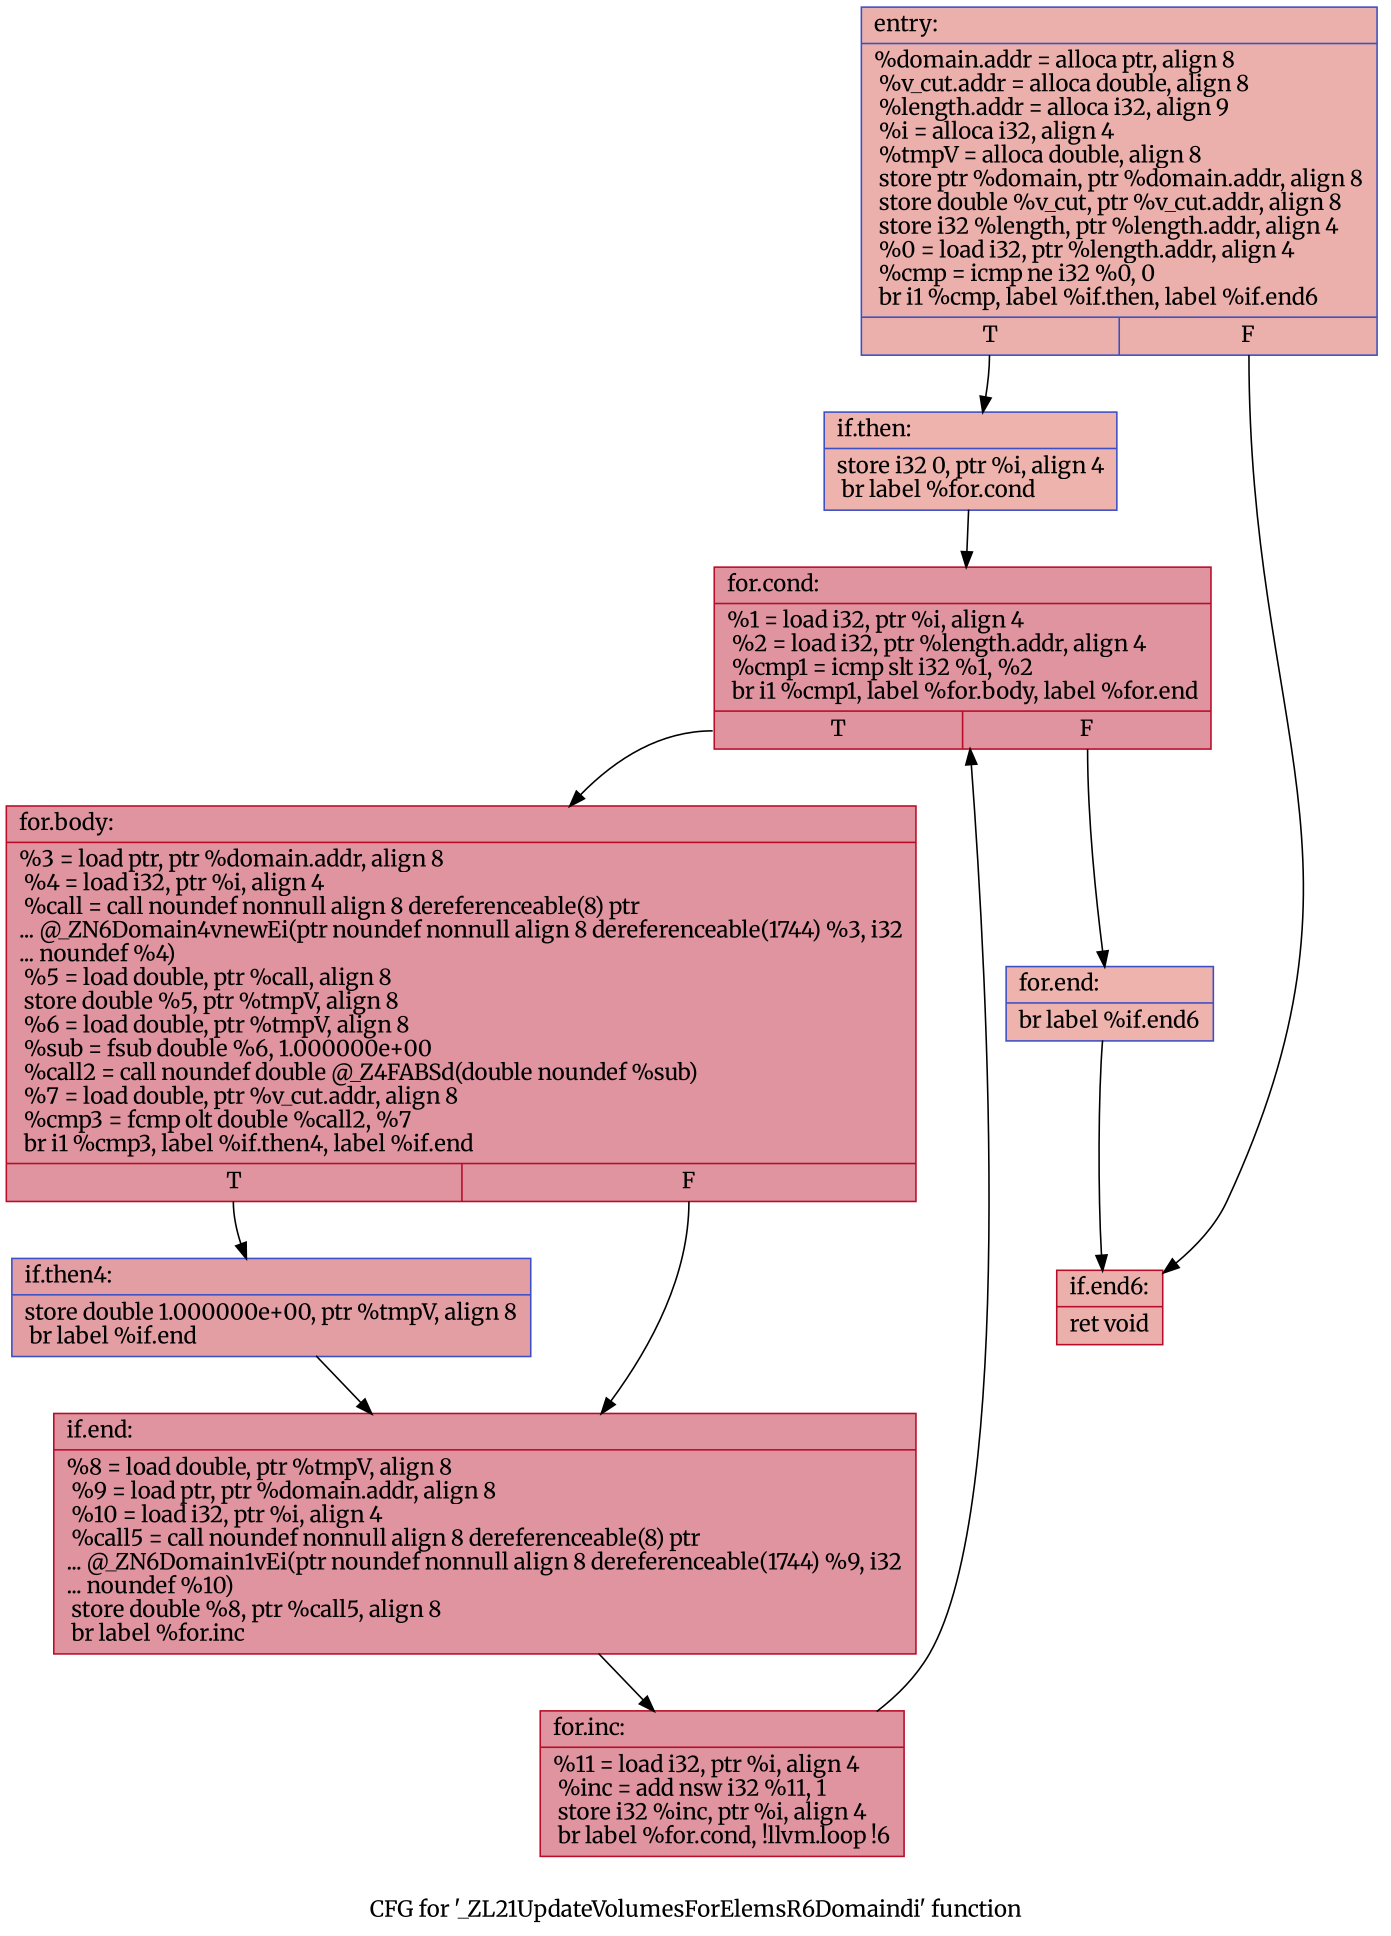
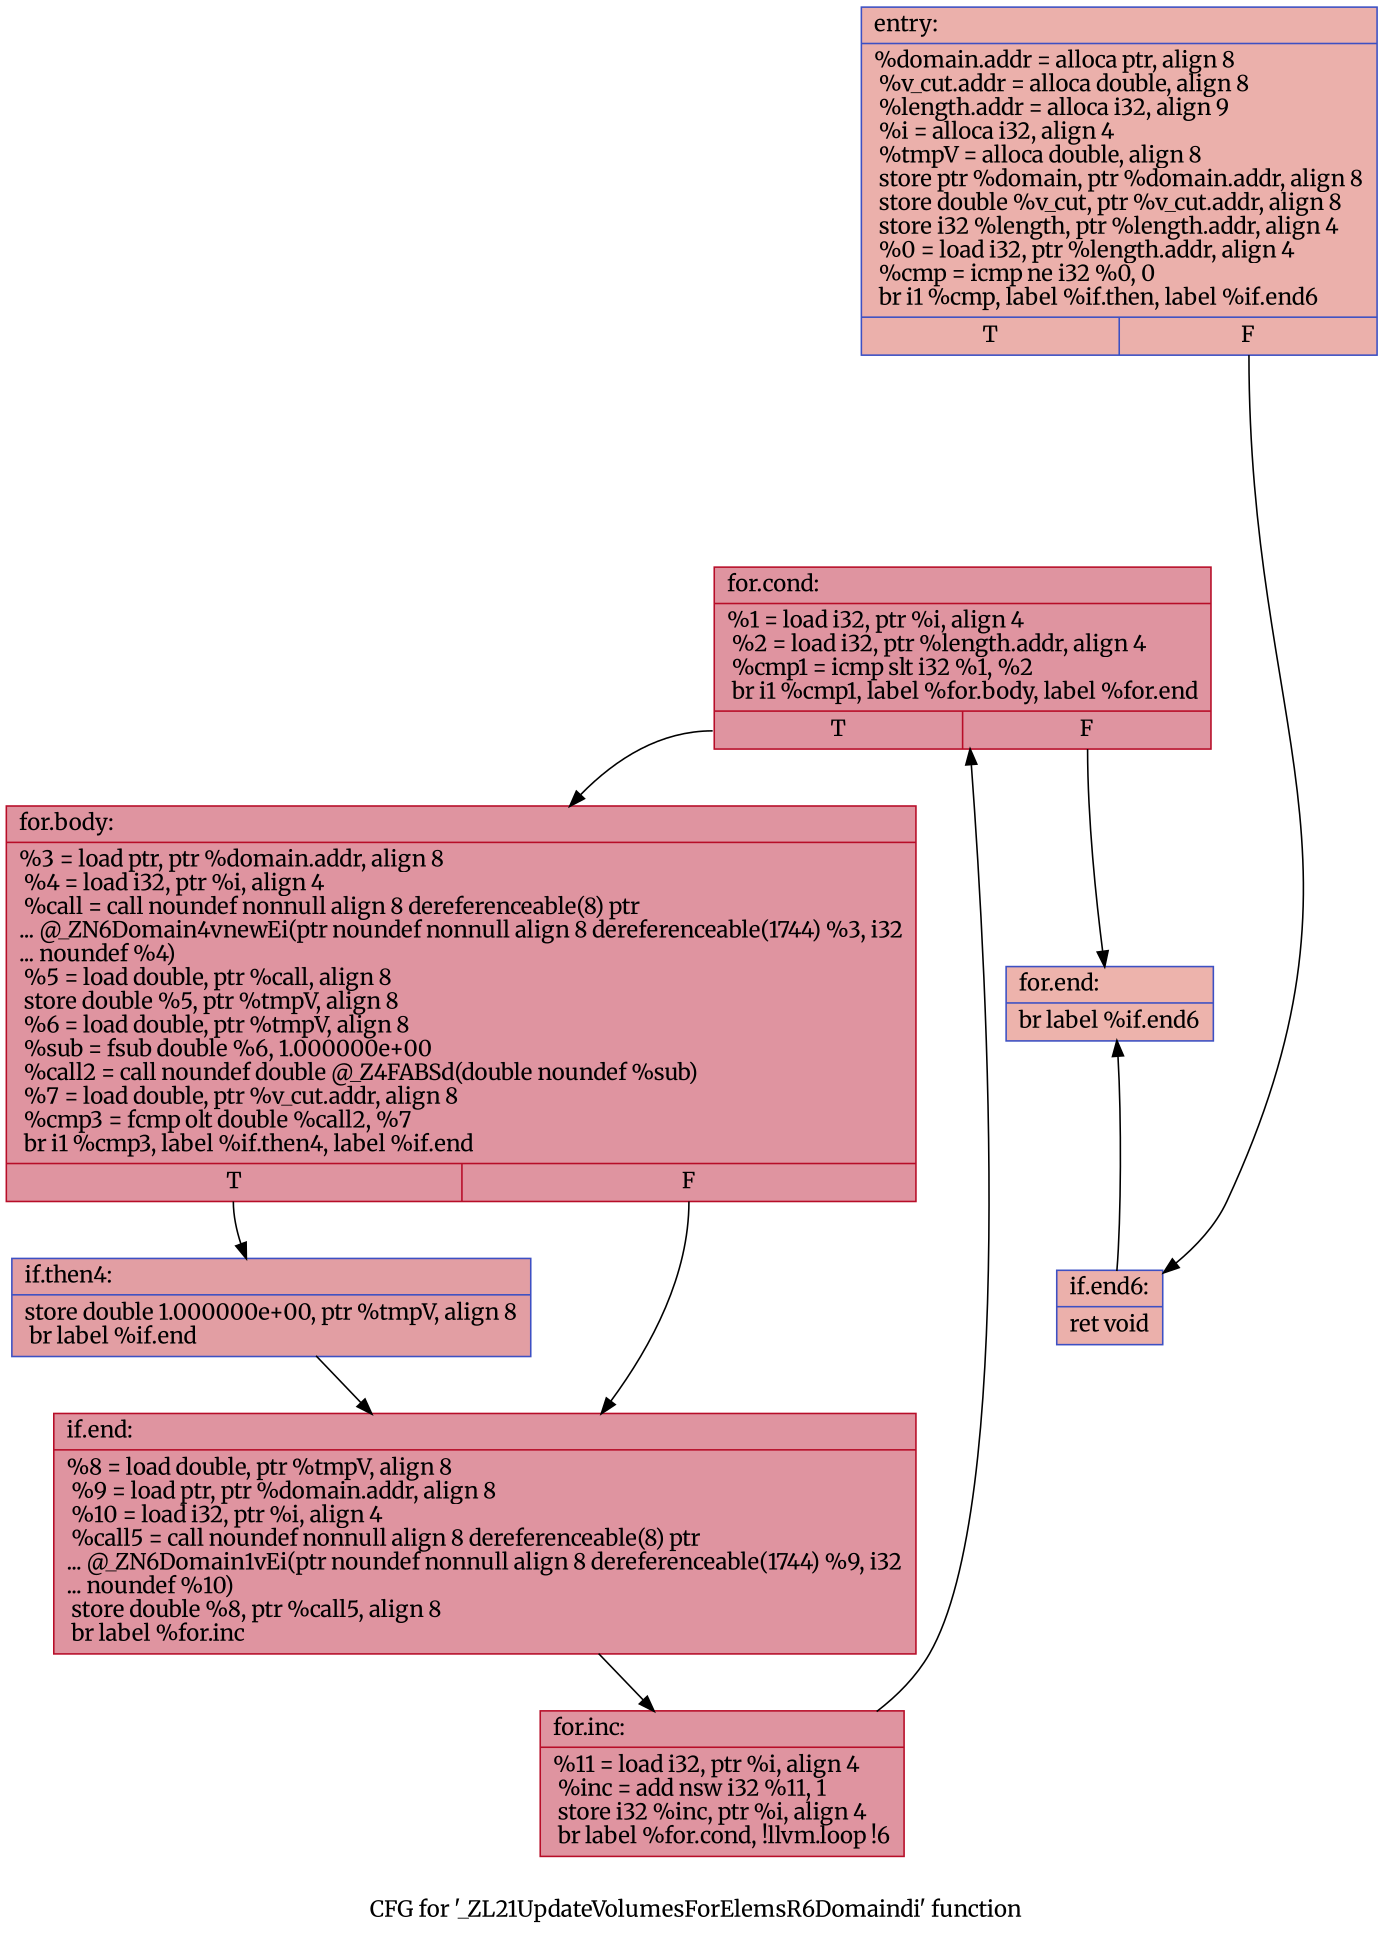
node "if.then:": removed
edge "for.end:" -> "if.end6:": reversed
node "if.end6:": color #b70d28ff -> #3d50c3ff
